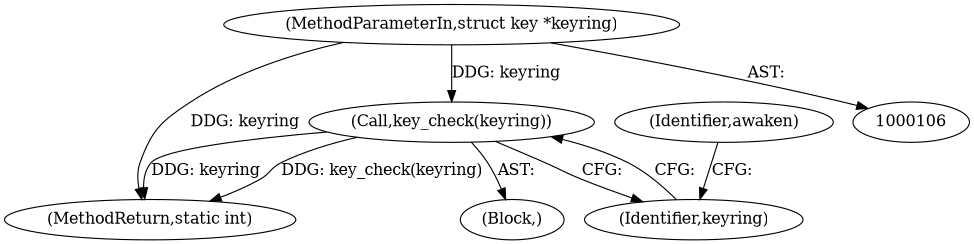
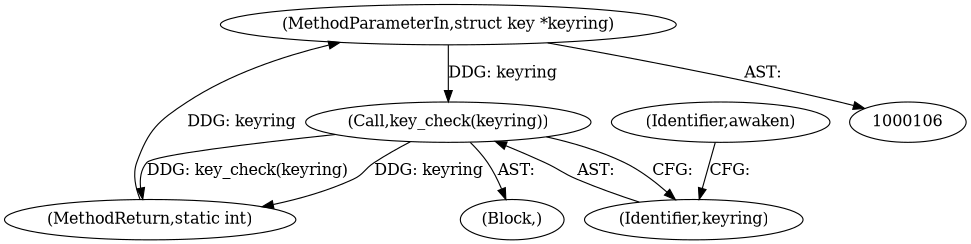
edge "(MethodParameterIn,struct key *keyring)" -> "(MethodReturn,static int)": reversed
edge "(Identifier,keyring)" -> "(Call,key_check(keyring))": label "CFG: " -> "AST: "
